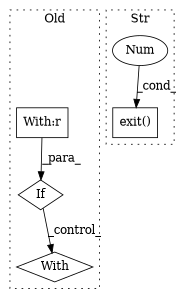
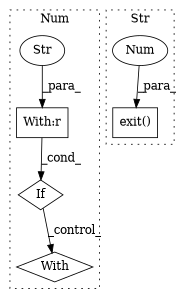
cluster "Old": label "Old" -> "Num"
node "Str": added
edge "Num" -> "exit()": label "_cond_" -> "_para_"
edge "With:r" -> "If": label "_para_" -> "_cond_"
